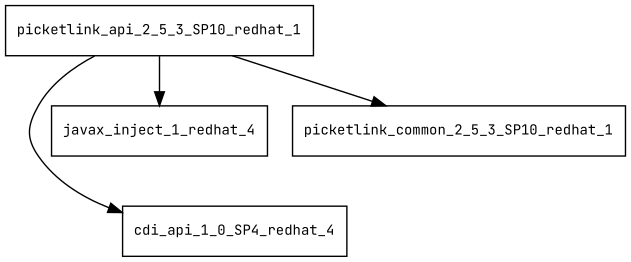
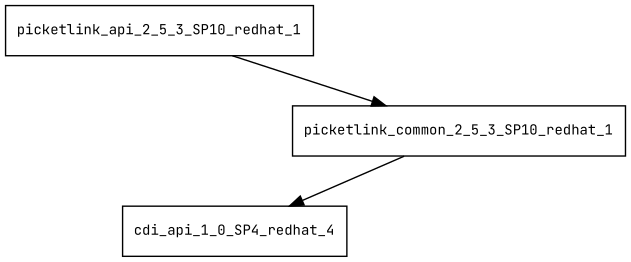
node "javax_inject_1_redhat_4": removed
edge "picketlink_api_2_5_3_SP10_redhat_1" -> "cdi_api_1_0_SP4_redhat_4": now "picketlink_common_2_5_3_SP10_redhat_1" -> "cdi_api_1_0_SP4_redhat_4"
